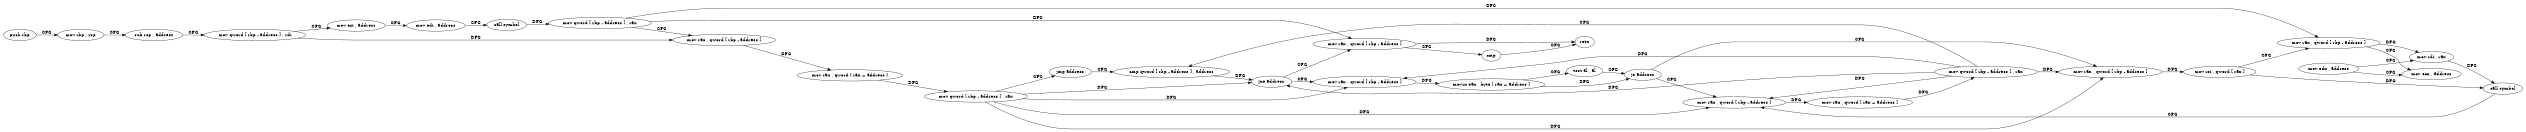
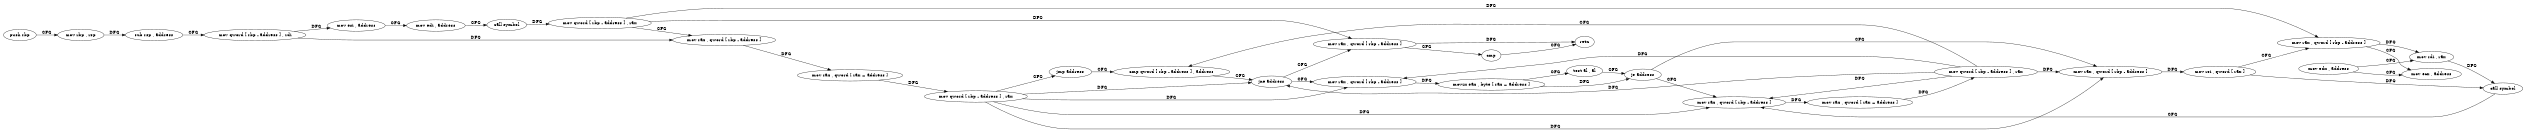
edge "mov qword [ rbp - address ] , rdi" -> "mov esi , address": label "CFG" -> "DFG"
edge "mov rbp , rsp" -> "sub rsp , address": label "CFG" -> "DFG"
edge "cmp qword [ rbp - address ] , address" -> "jne address": label "DFG" -> "CFG"
